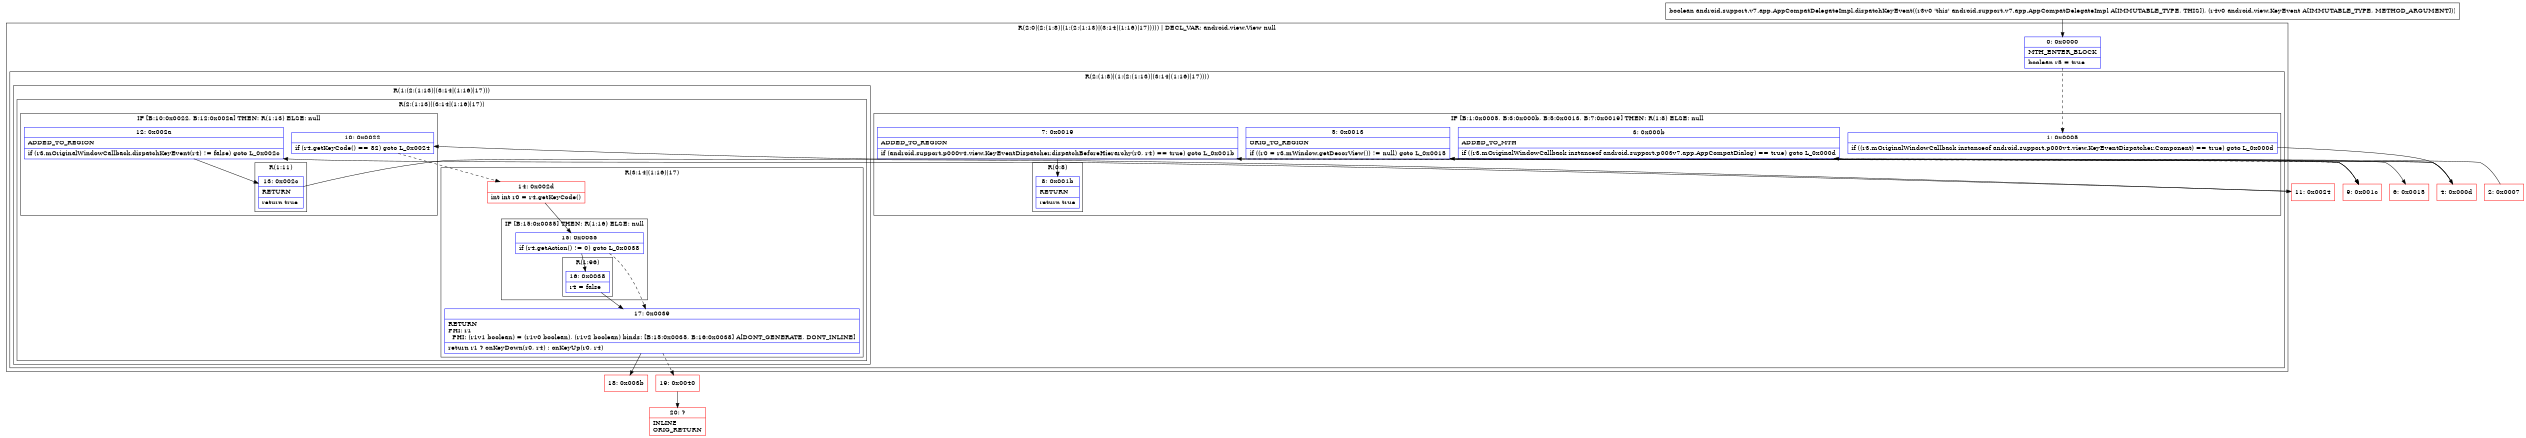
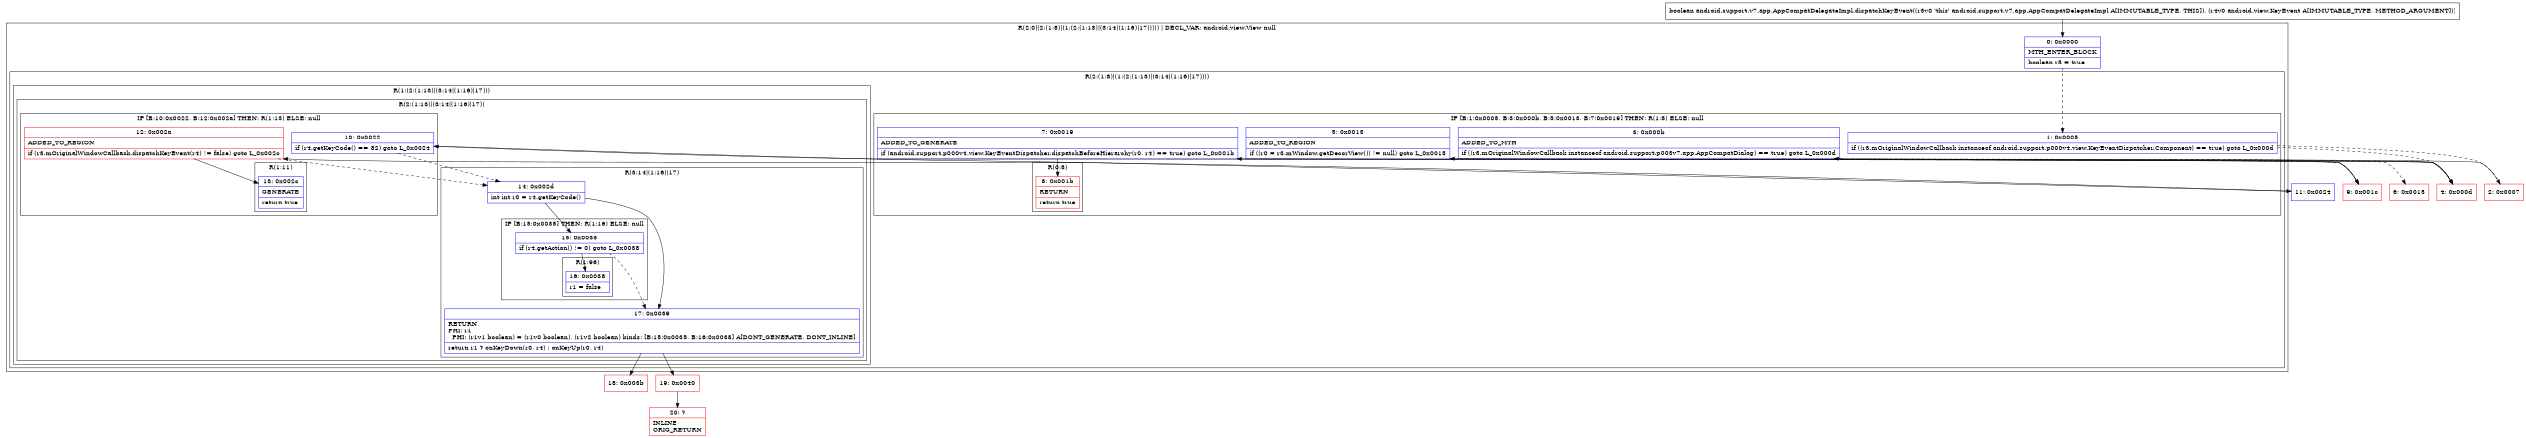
node "12: 0x002a": color blue -> red
node "7: 0x0019": text "ADDED_TO_REGION" -> "ADDED_TO_GENERATE"
node "5: 0x0013": text "ORIG_TO_REGION" -> "ADDED_TO_REGION"
edge "1: 0x0005" -> "2: 0x0007": added
edge "1: 0x0005" -> "4: 0x000d": style solid -> dashed
edge "5: 0x0013" -> "9: 0x001c": removed
edge "5: 0x0013" -> "6: 0x0015": style solid -> dashed
edge "7: 0x0019" -> "9: 0x001c": style dashed -> solid
edge "3: 0x000b" -> "4: 0x000d": added
edge "13: 0x002c" -> "11: 0x0024": now "10: 0x0022" -> "11: 0x0024"
edge "12: 0x002a" -> "14: 0x002d": added
node "13: 0x002c": text "RETURN" -> "GENERATE"
node "14: 0x002d": color red -> blue
node "8: 0x001b": color blue -> red
node "11: 0x0024": color red -> blue
node "16: 0x0038": text "r4 = false" -> "r1 = false"
edge "16: 0x0038" -> "17: 0x0039": now "14: 0x002d" -> "17: 0x0039"
edge "17: 0x0039" -> "19: 0x0040": style dashed -> solid
